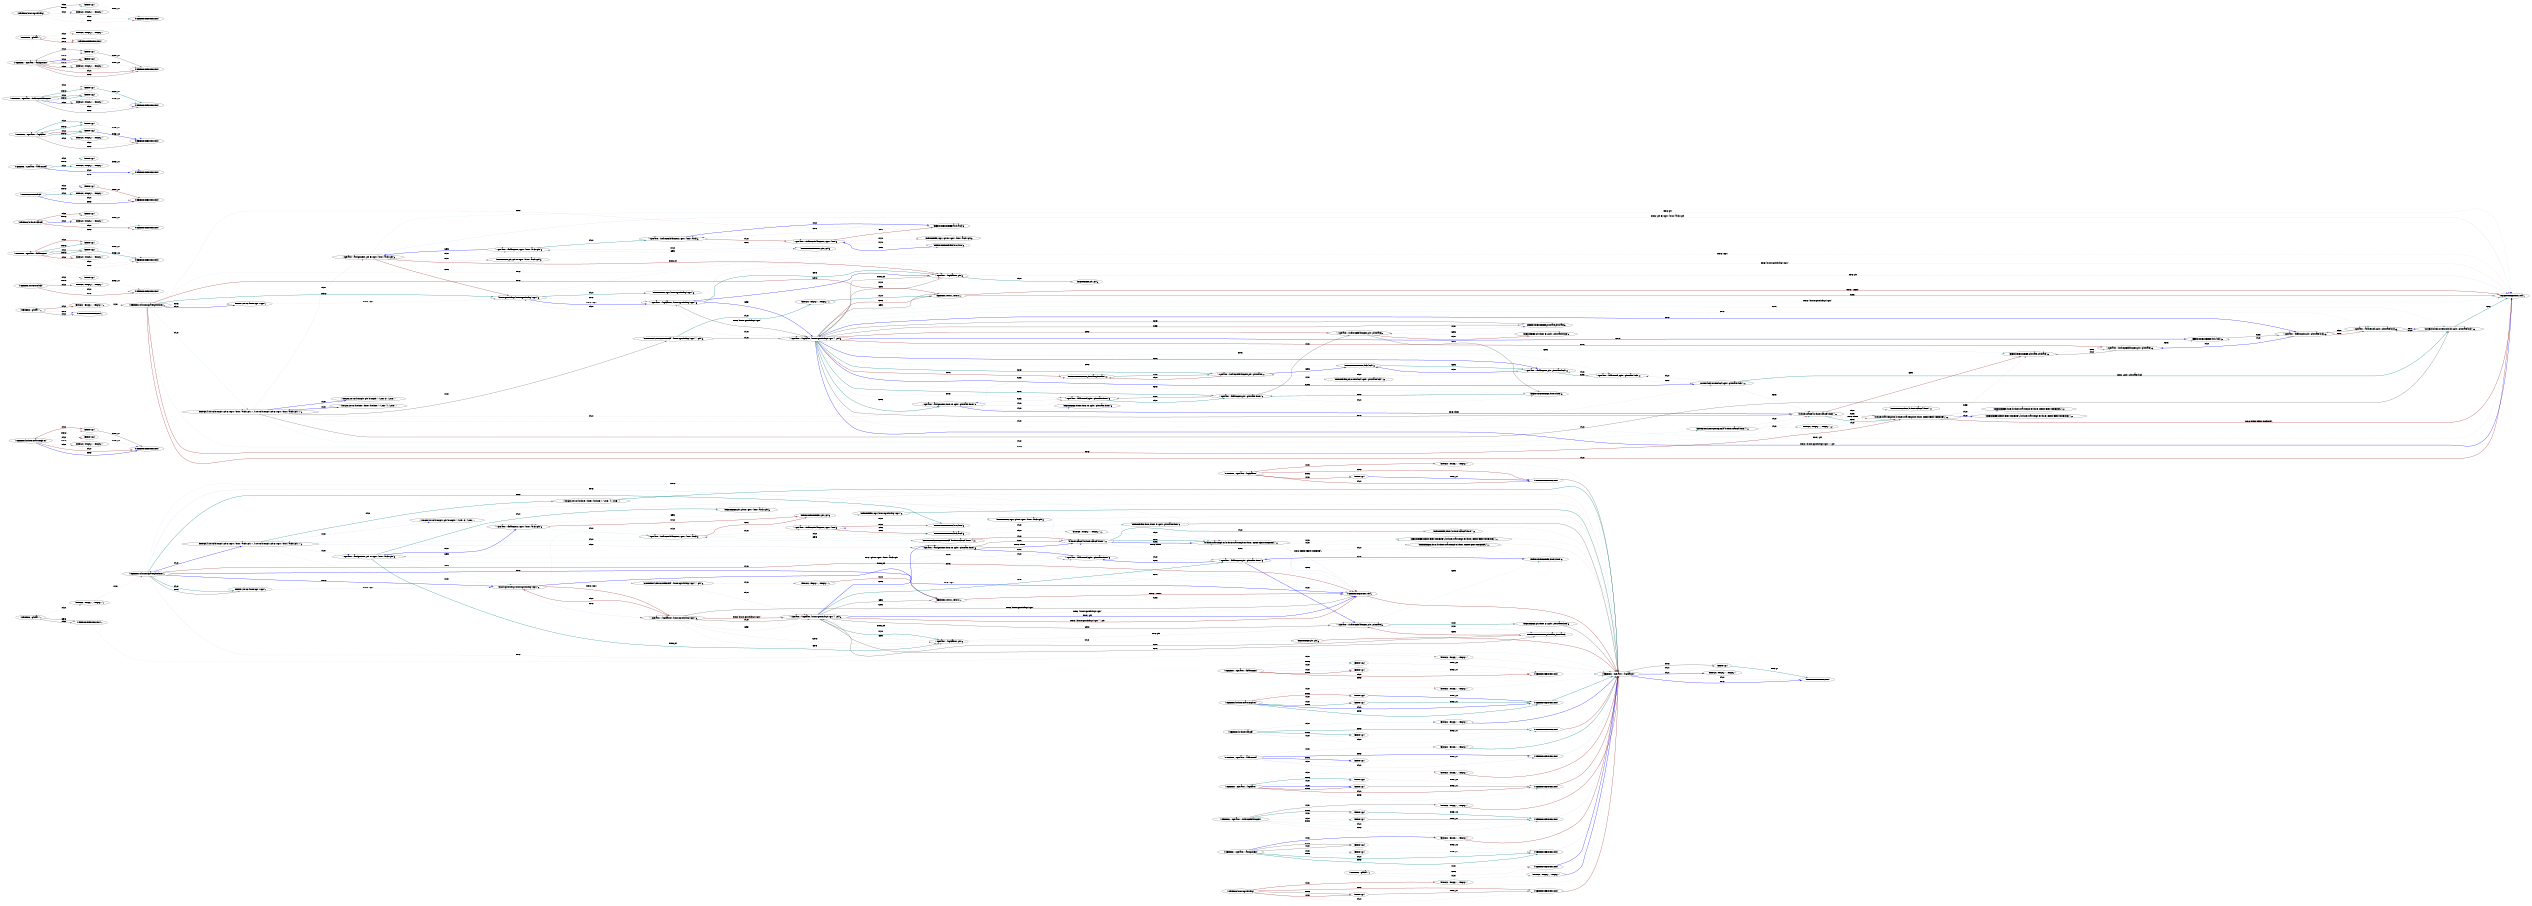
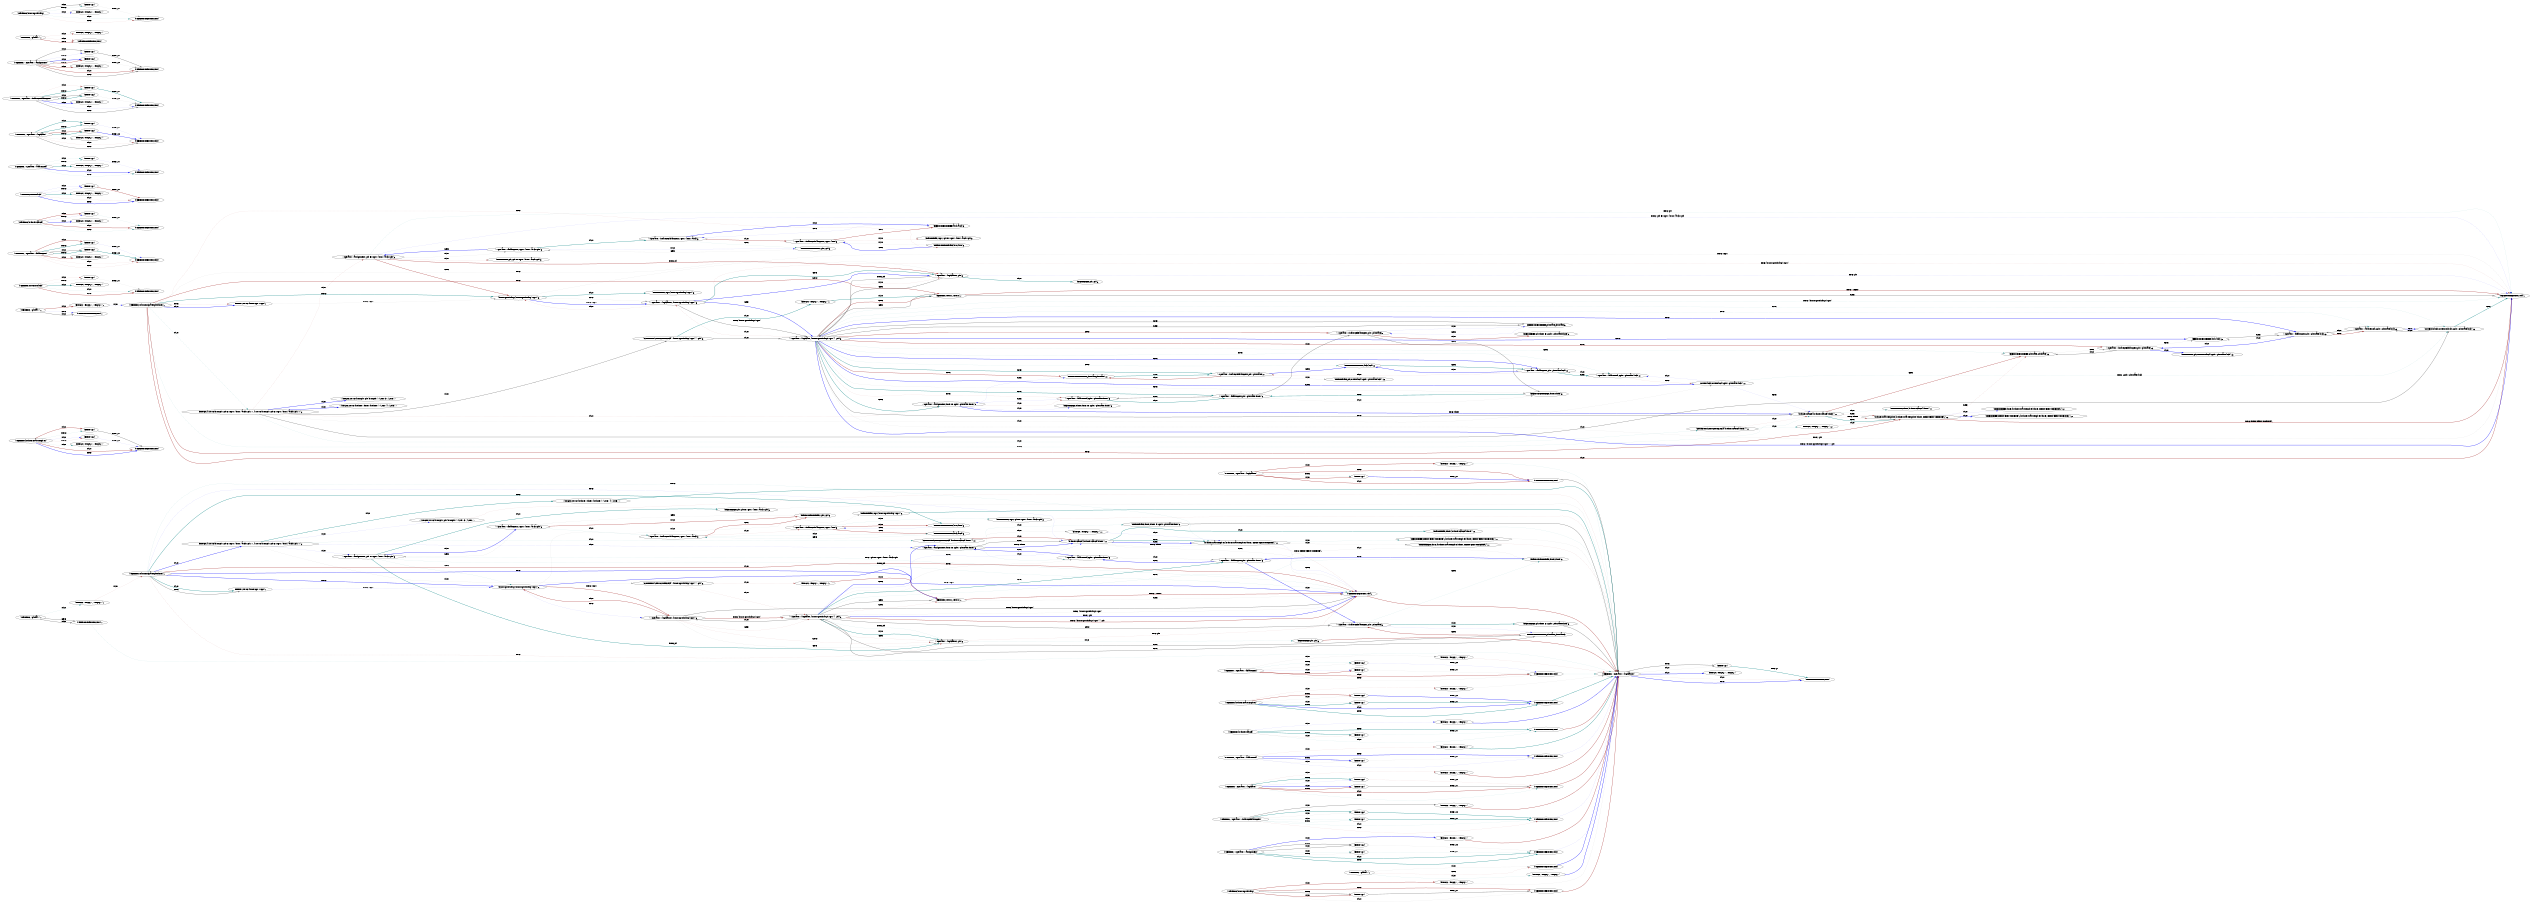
node "(IDENTIFIER,pit,mutex_unlock(&pit->pit_state.lock))": added
edge "(mutex_lock,mutex_lock(&pit->pit_state.lock))" -> "(mutex_unlock,mutex_unlock(&pit->pit_state.lock))": style bold -> dotted
